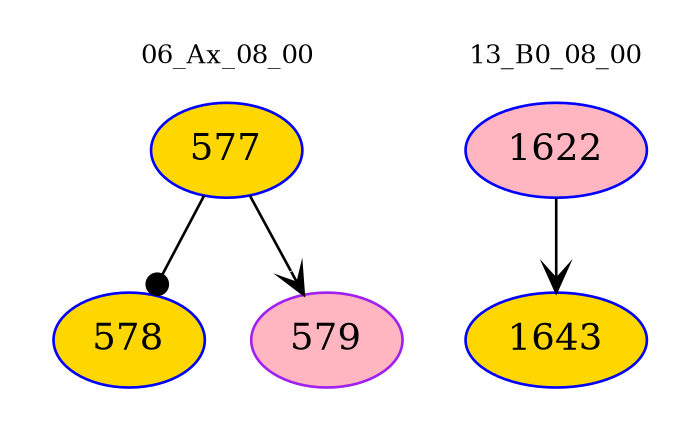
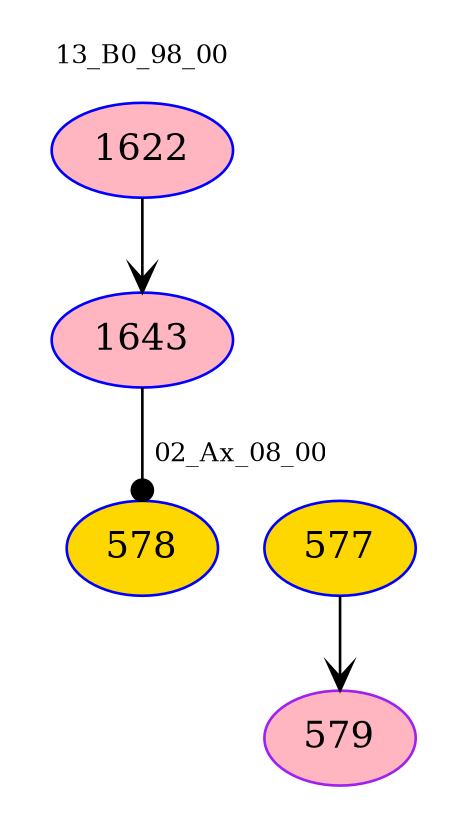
cluster "06_Ax_08_00": label "06_Ax_08_00" -> "02_Ax_08_00"
cluster "13_B0_08_00": label "13_B0_08_00" -> "13_B0_98_00"
edge "577" -> "578": now "1643" -> "578"
node "1643": fillcolor gold -> lightpink
